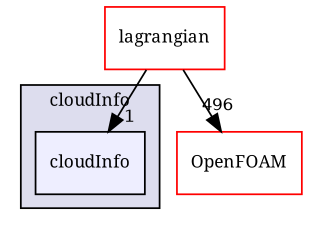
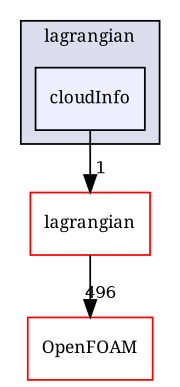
edge "lagrangian" -> "cloudInfo": reversed
cluster "cloudInfo": label "cloudInfo" -> "lagrangian"
